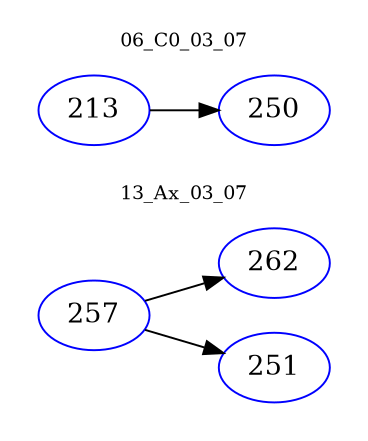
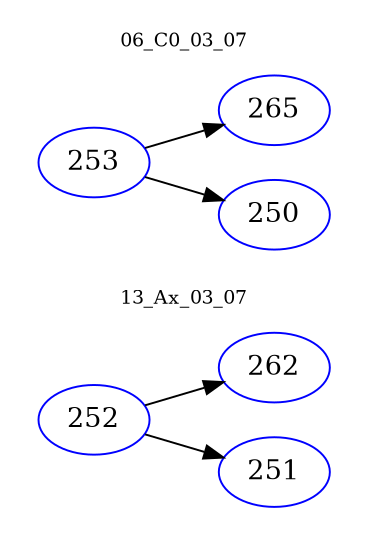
node "213": label "213" -> "253"
node "265": added
node "257": label "257" -> "252"
